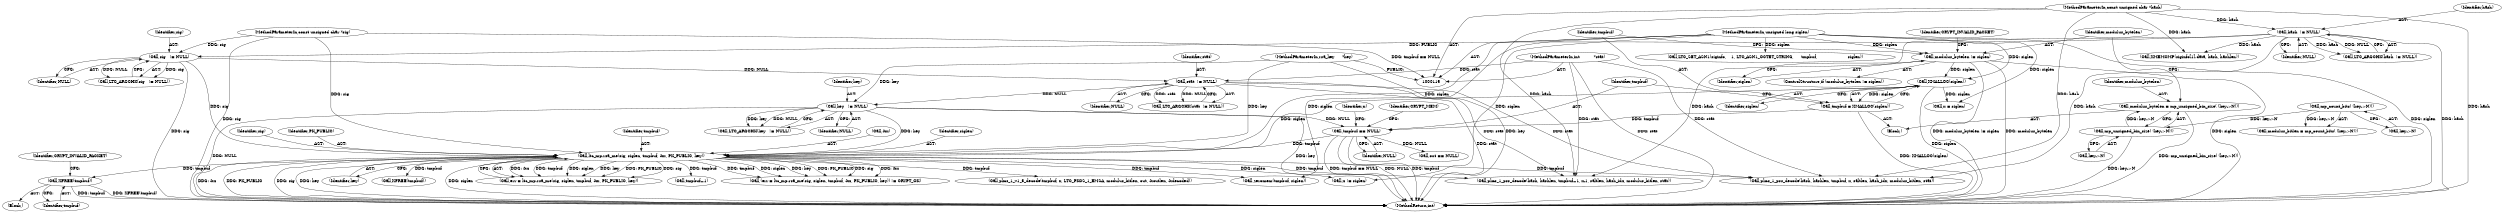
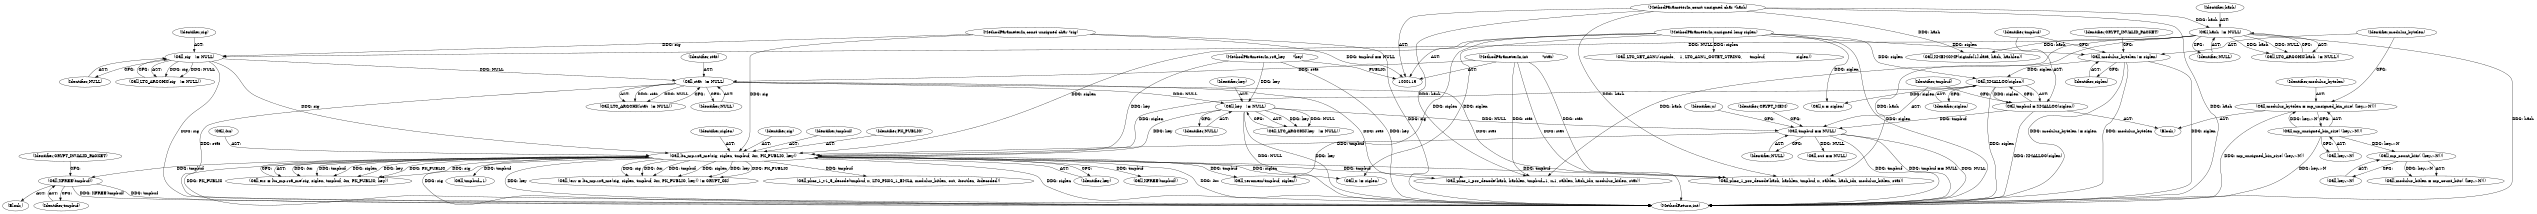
edge "(Call,hash  != NULL)" -> "(Call,sig   != NULL)": label "DDG: PUBLIC" -> "DDG: NULL"
node "(ControlStructure,if (modulus_bytelen != siglen))": removed
edge "(Call,mp_count_bits( (key->N)))" -> "(Call,mp_unsigned_bin_size( (key->N)))": reversed
